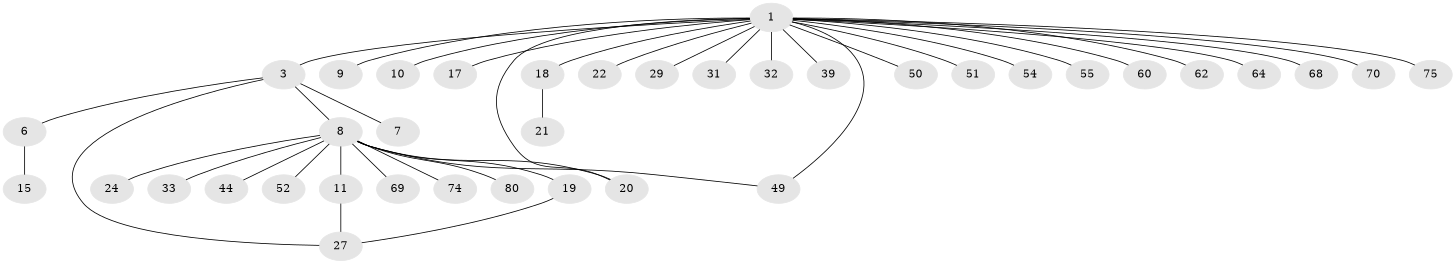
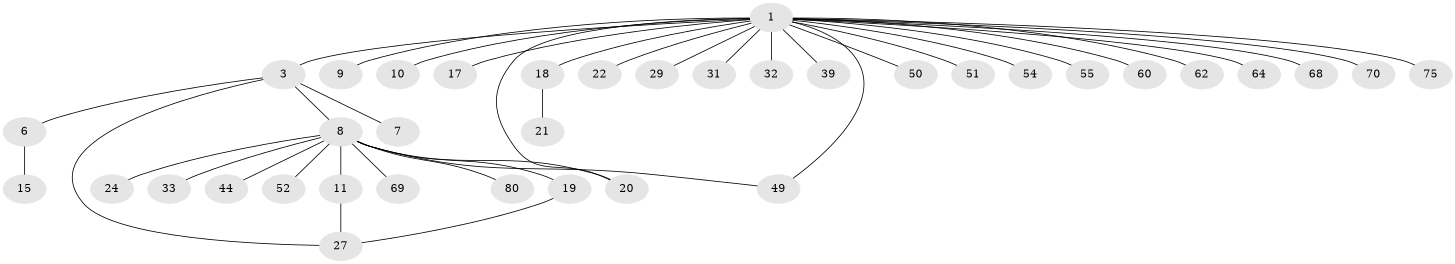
node "74": removed
